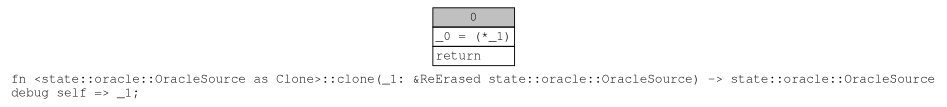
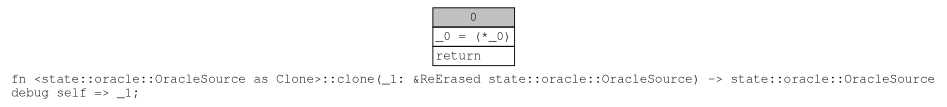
node "0": text "_0 = (*_1)" -> "_0 = (*_0)"
